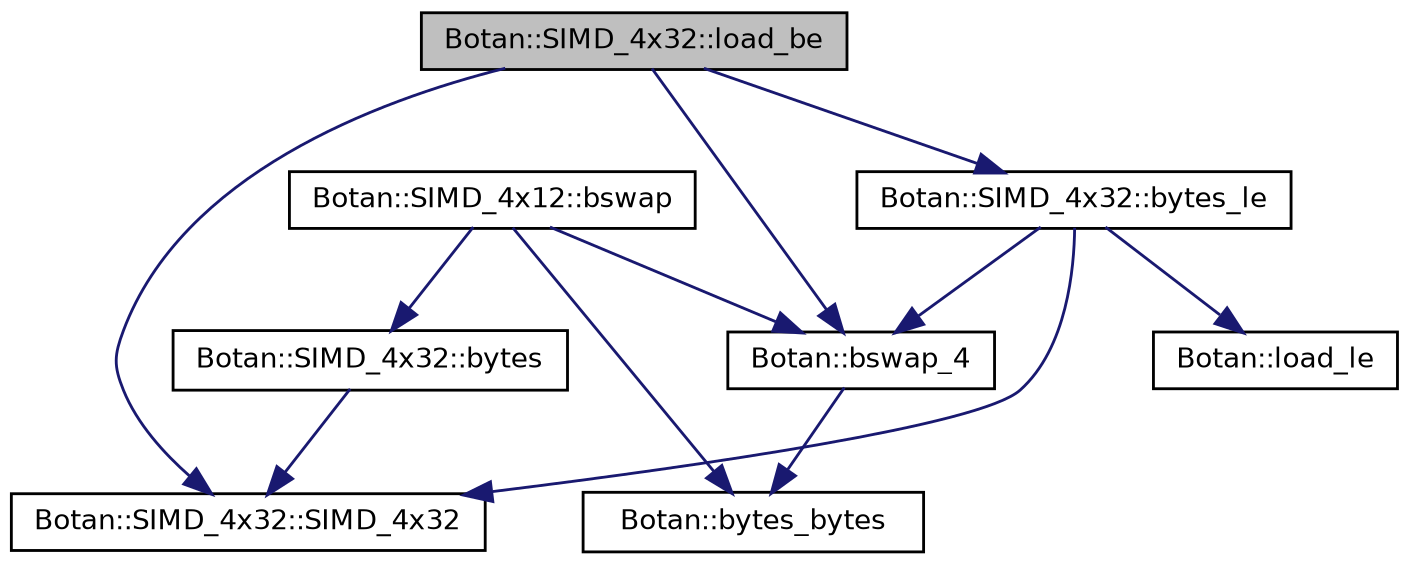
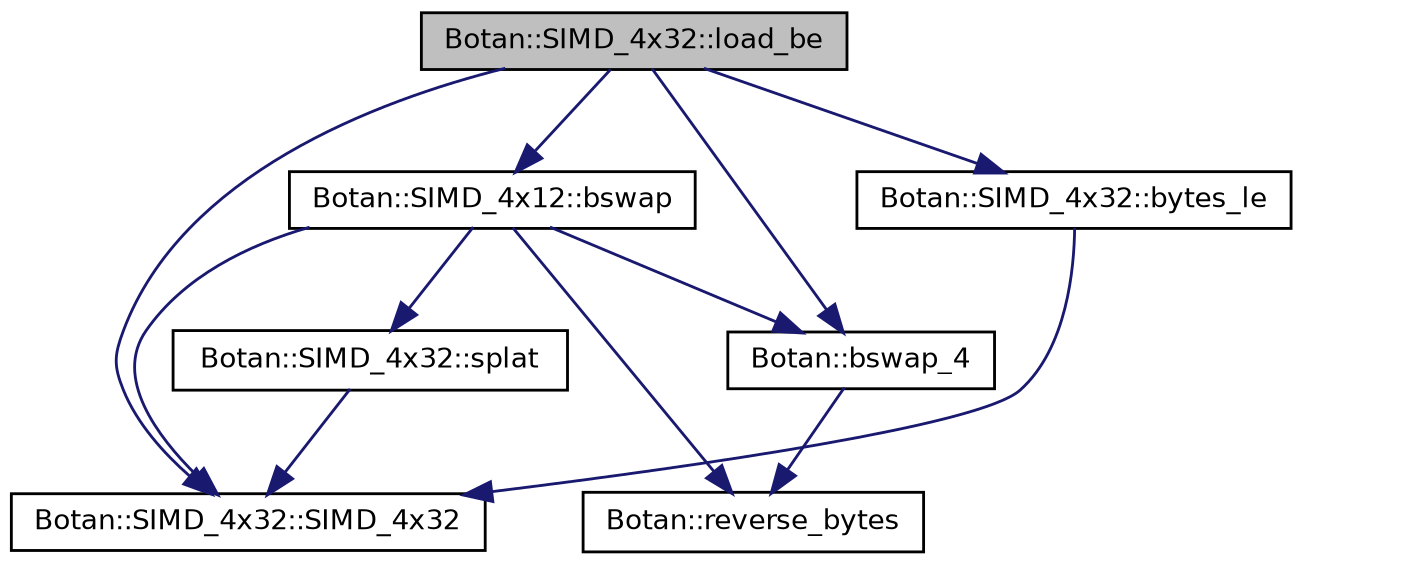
edge "Botan::SIMD_4x32::load_be" -> "Botan::SIMD_4x12::bswap": added
edge "Botan::SIMD_4x32::bytes_le" -> "Botan::bswap_4": removed
edge "Botan::SIMD_4x12::bswap" -> "Botan::SIMD_4x32::SIMD_4x32": added
node "Botan::SIMD_4x32::bytes": label "Botan::SIMD_4x32::bytes" -> "Botan::SIMD_4x32::splat"
node "Botan::load_le": removed
node "Botan::bytes_bytes": label "Botan::bytes_bytes" -> "Botan::reverse_bytes"
